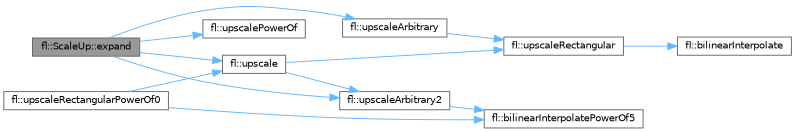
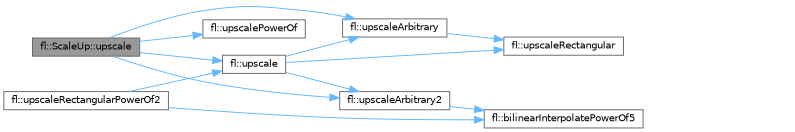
node "fl::bilinearInterpolate": removed
node "fl::ScaleUp::expand": label "fl::ScaleUp::expand" -> "fl::ScaleUp::upscale"
edge "fl::upscale" -> "fl::upscaleArbitrary": added
node "fl::upscaleRectangularPowerOf0": label "fl::upscaleRectangularPowerOf0" -> "fl::upscaleRectangularPowerOf2"
